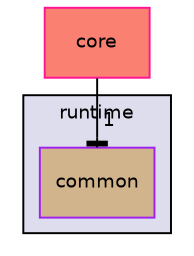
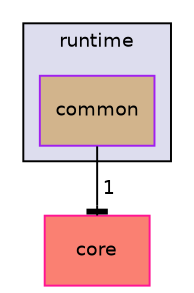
edge "core" -> "common": reversed
